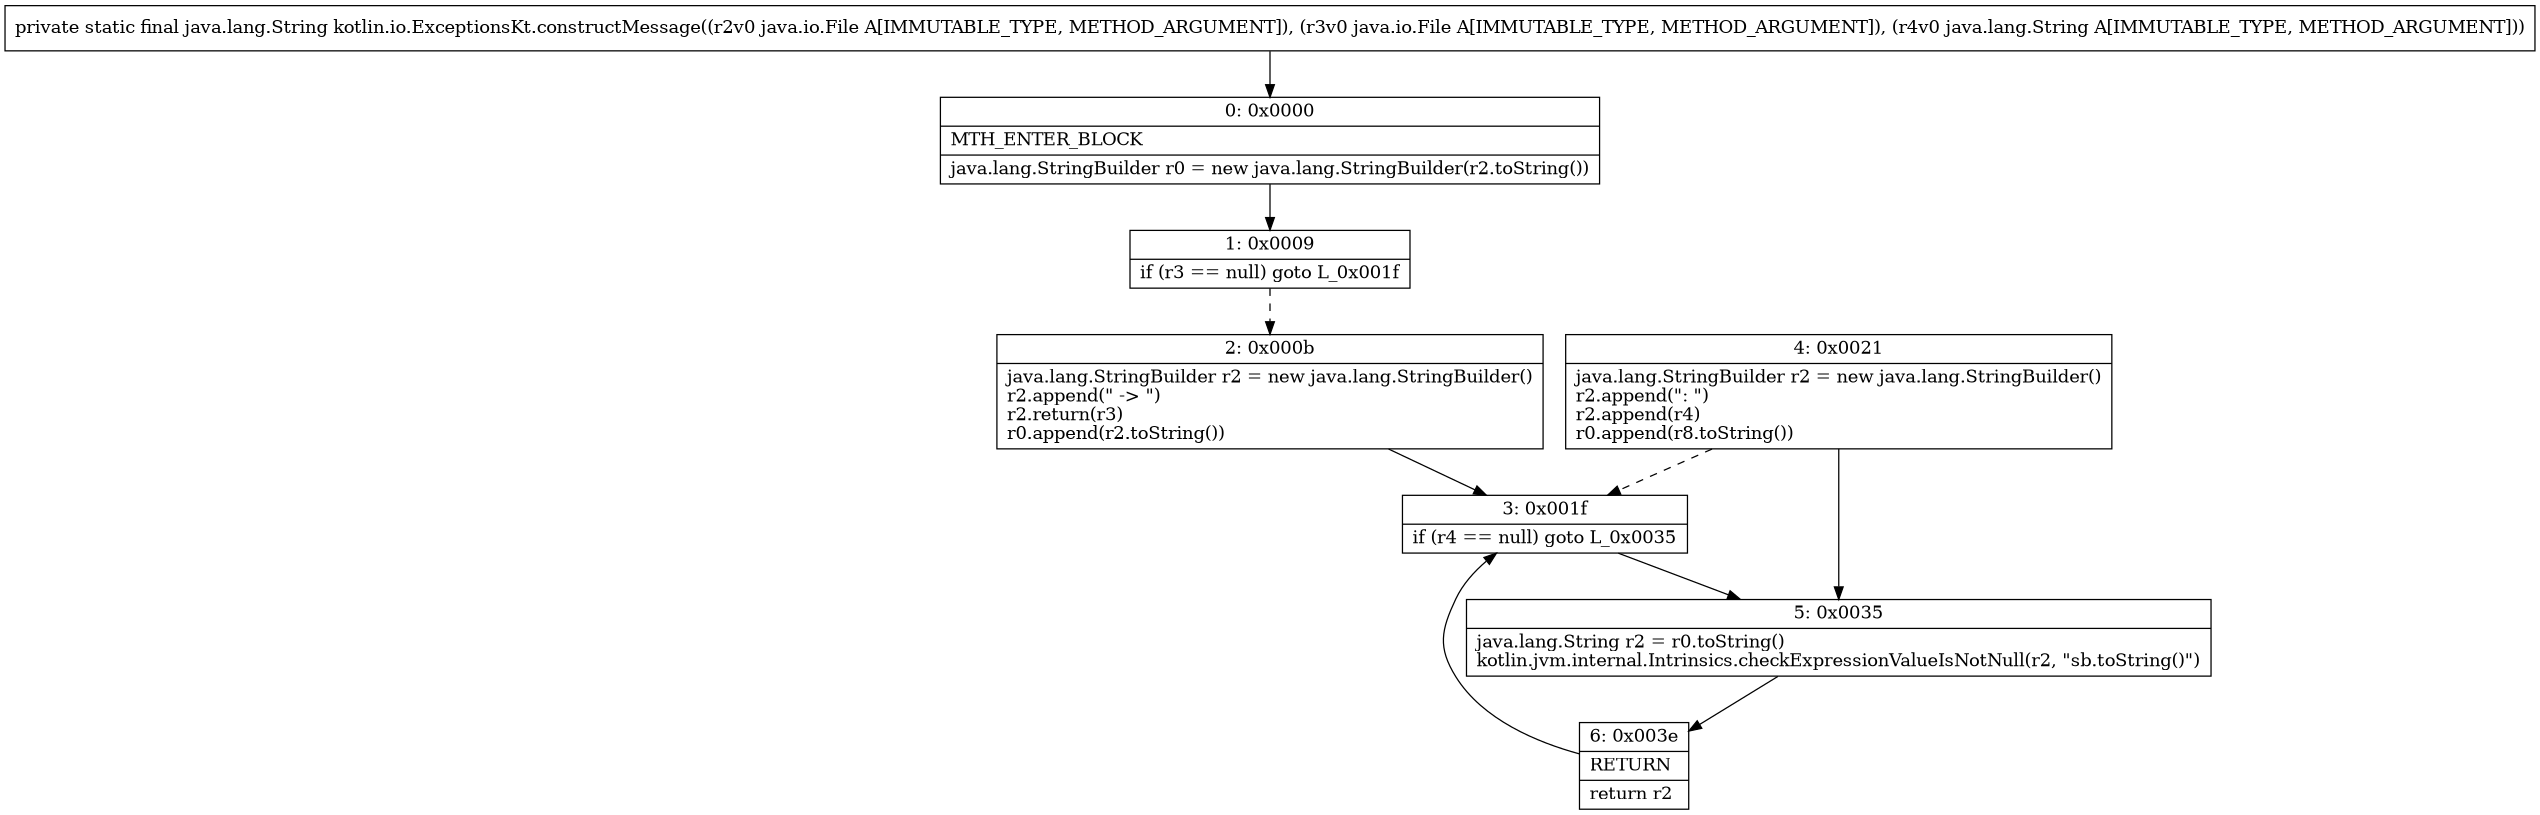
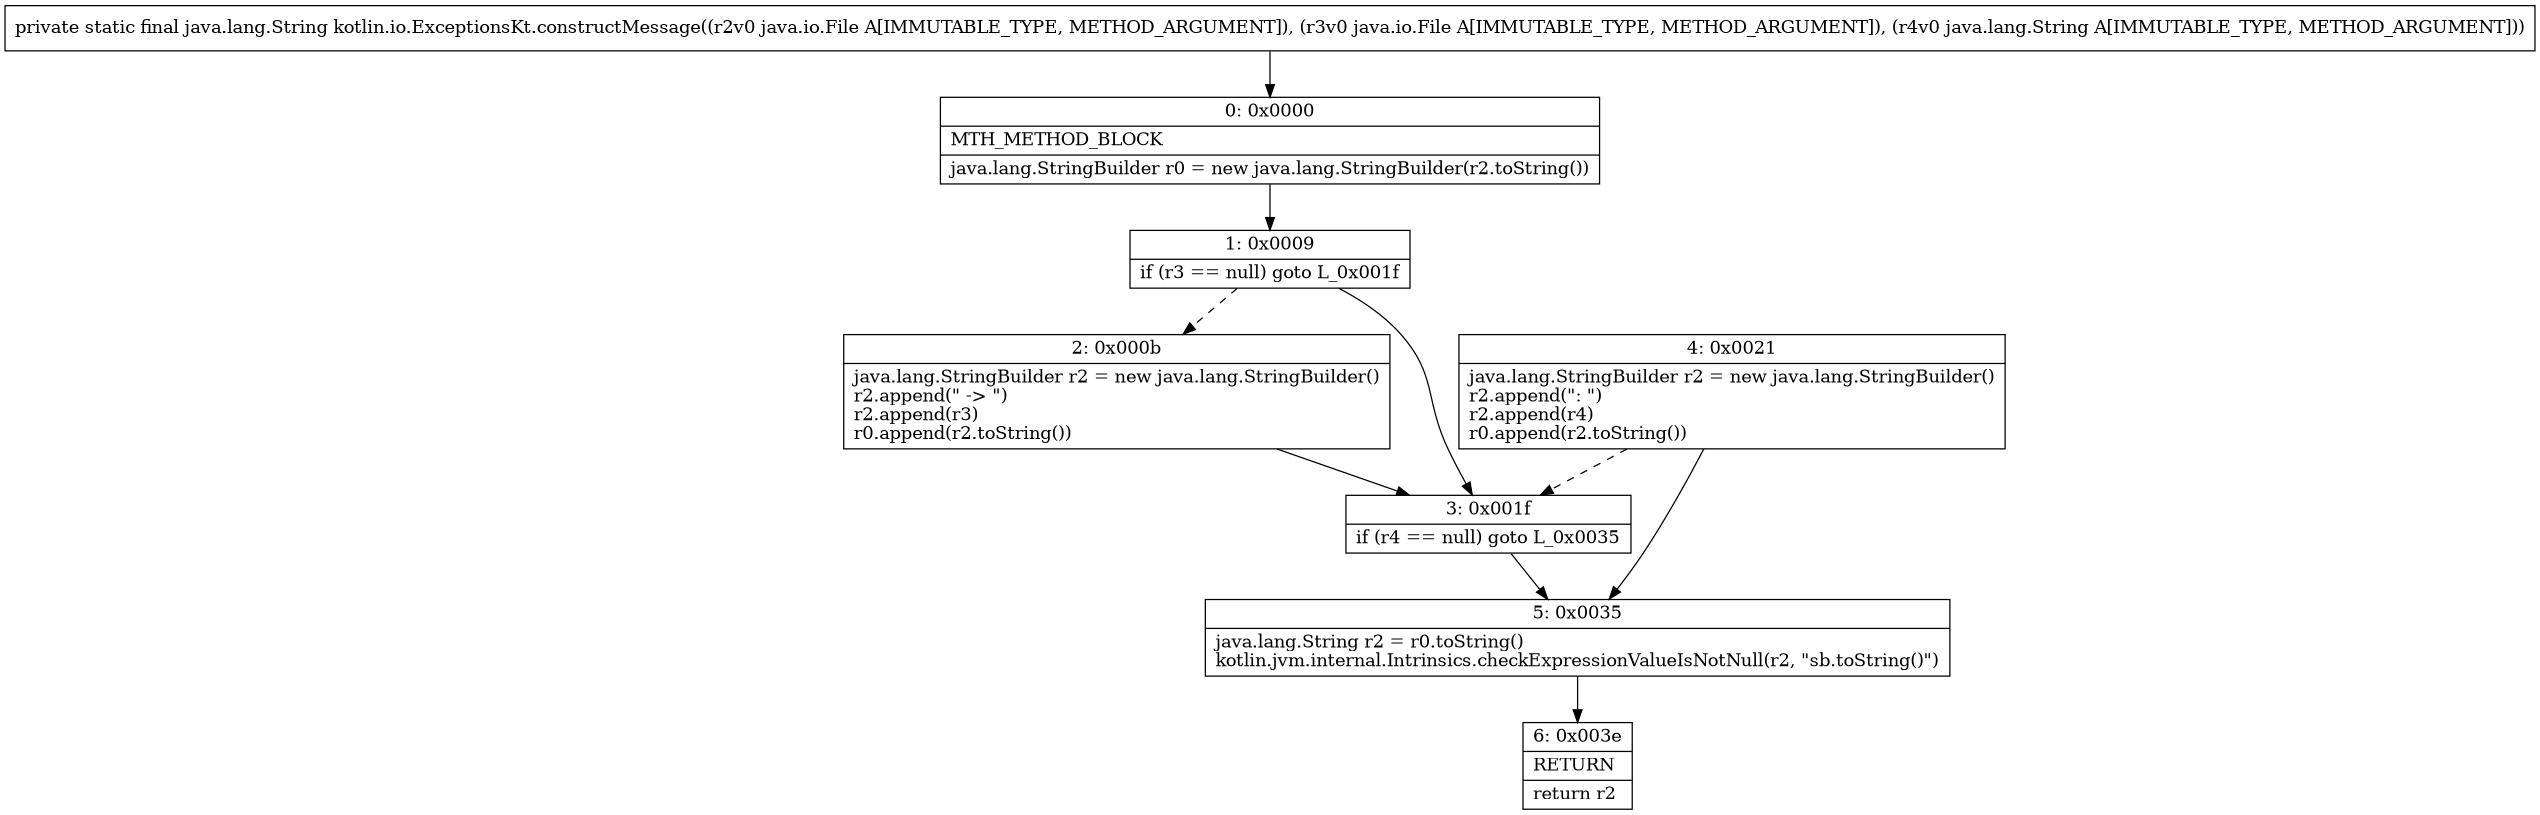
node "0: 0x0000": text "MTH_ENTER_BLOCK" -> "MTH_METHOD_BLOCK"
node "2: 0x000b": text "r2.return(r3)" -> "r2.append(r3)"
node "4: 0x0021": text "r0.append(r8.toString())" -> "r0.append(r2.toString())"
edge "6: 0x003e" -> "3: 0x001f": now "1: 0x0009" -> "3: 0x001f"
